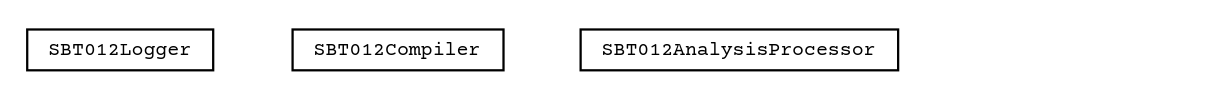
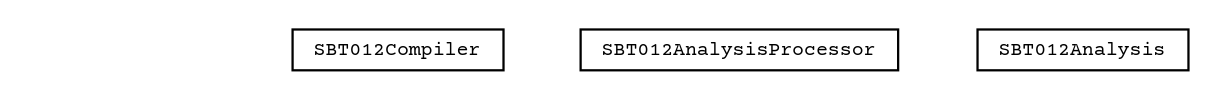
node "SBT012Logger": removed
node "SBT012Analysis": added
